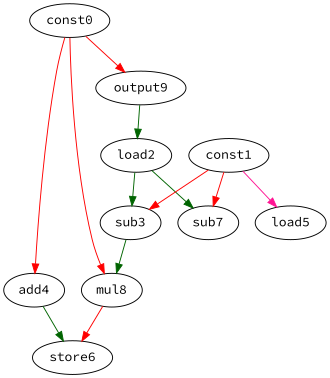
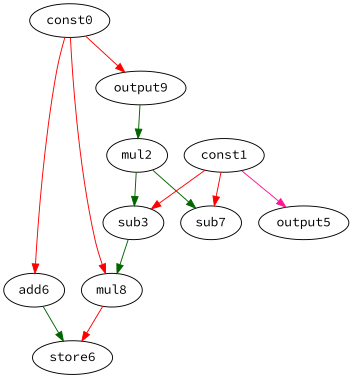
node "load2": label "load2" -> "mul2"
node "load5": label "load5" -> "output5"
node "add4": label "add4" -> "add6"
